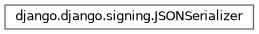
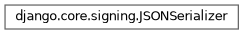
node "django.django.signing.JSONSerializer": label "django.django.signing.JSONSerializer" -> "django.core.signing.JSONSerializer"
